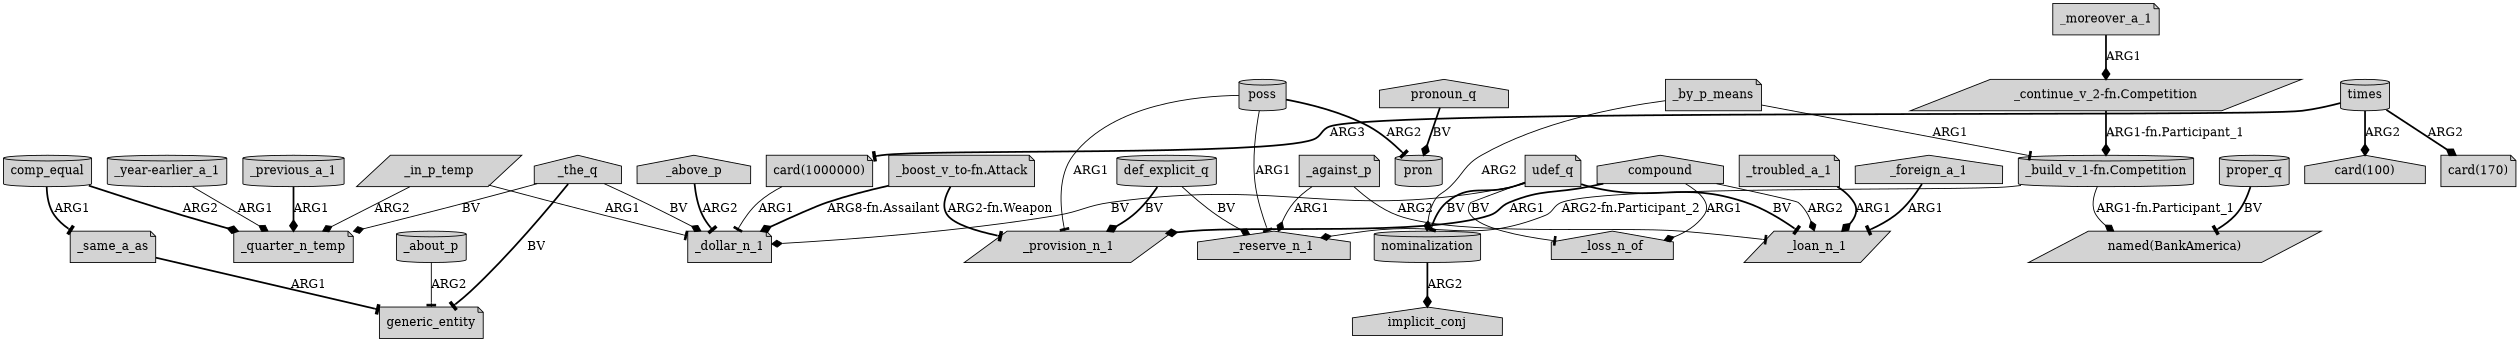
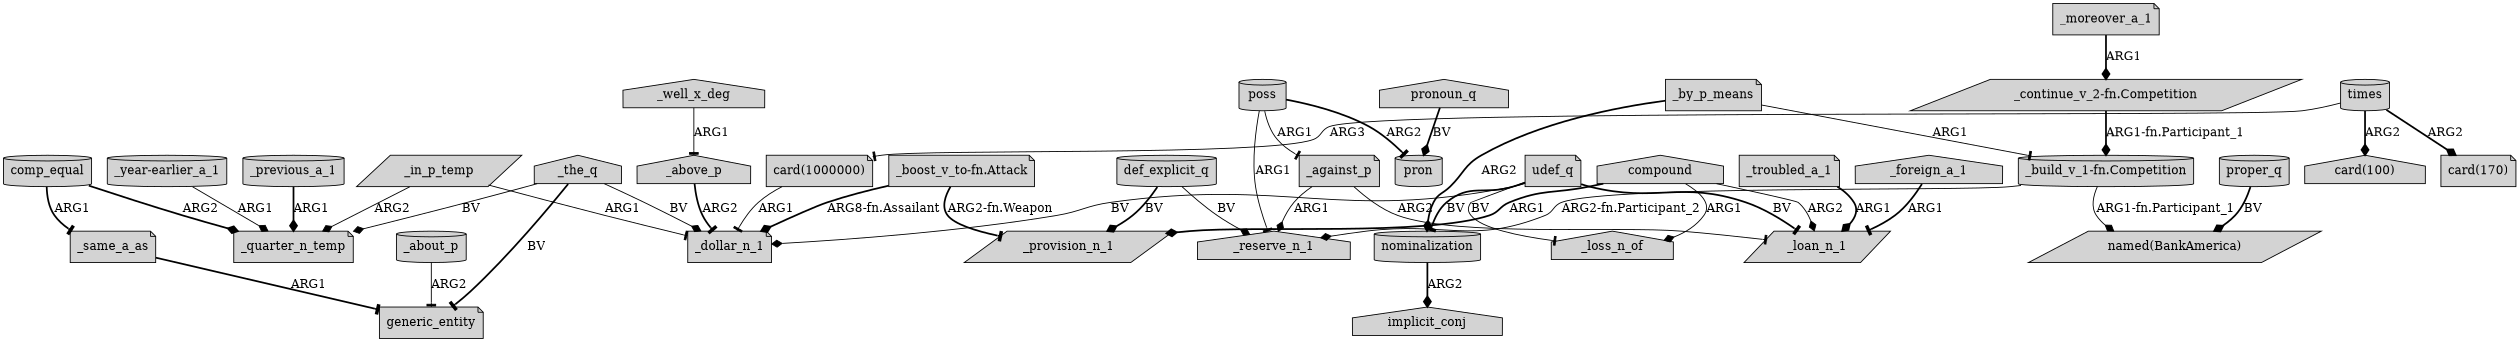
node "_well_x_deg": added
edge "times" -> "card(1000000)": style bold -> solid
edge "poss" -> "_provision_n_1": now "poss" -> "_against_p"
edge "_by_p_means" -> "nominalization": style solid -> bold
edge "proper_q" -> "named(BankAmerica)": arrowhead tee -> diamond
